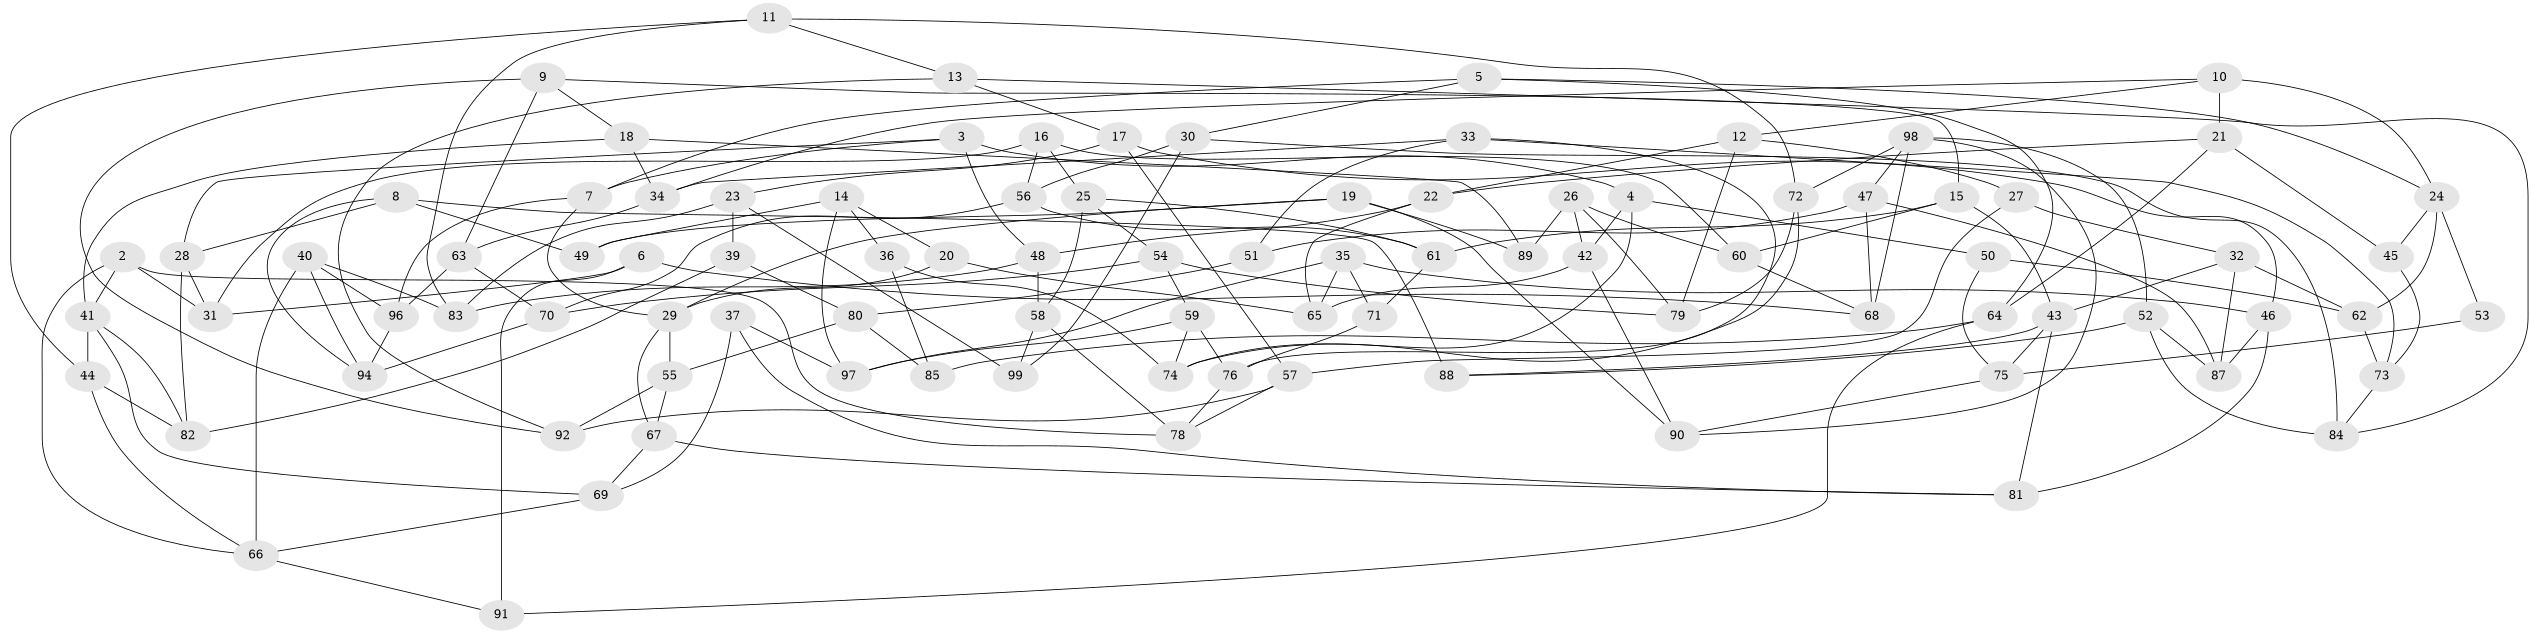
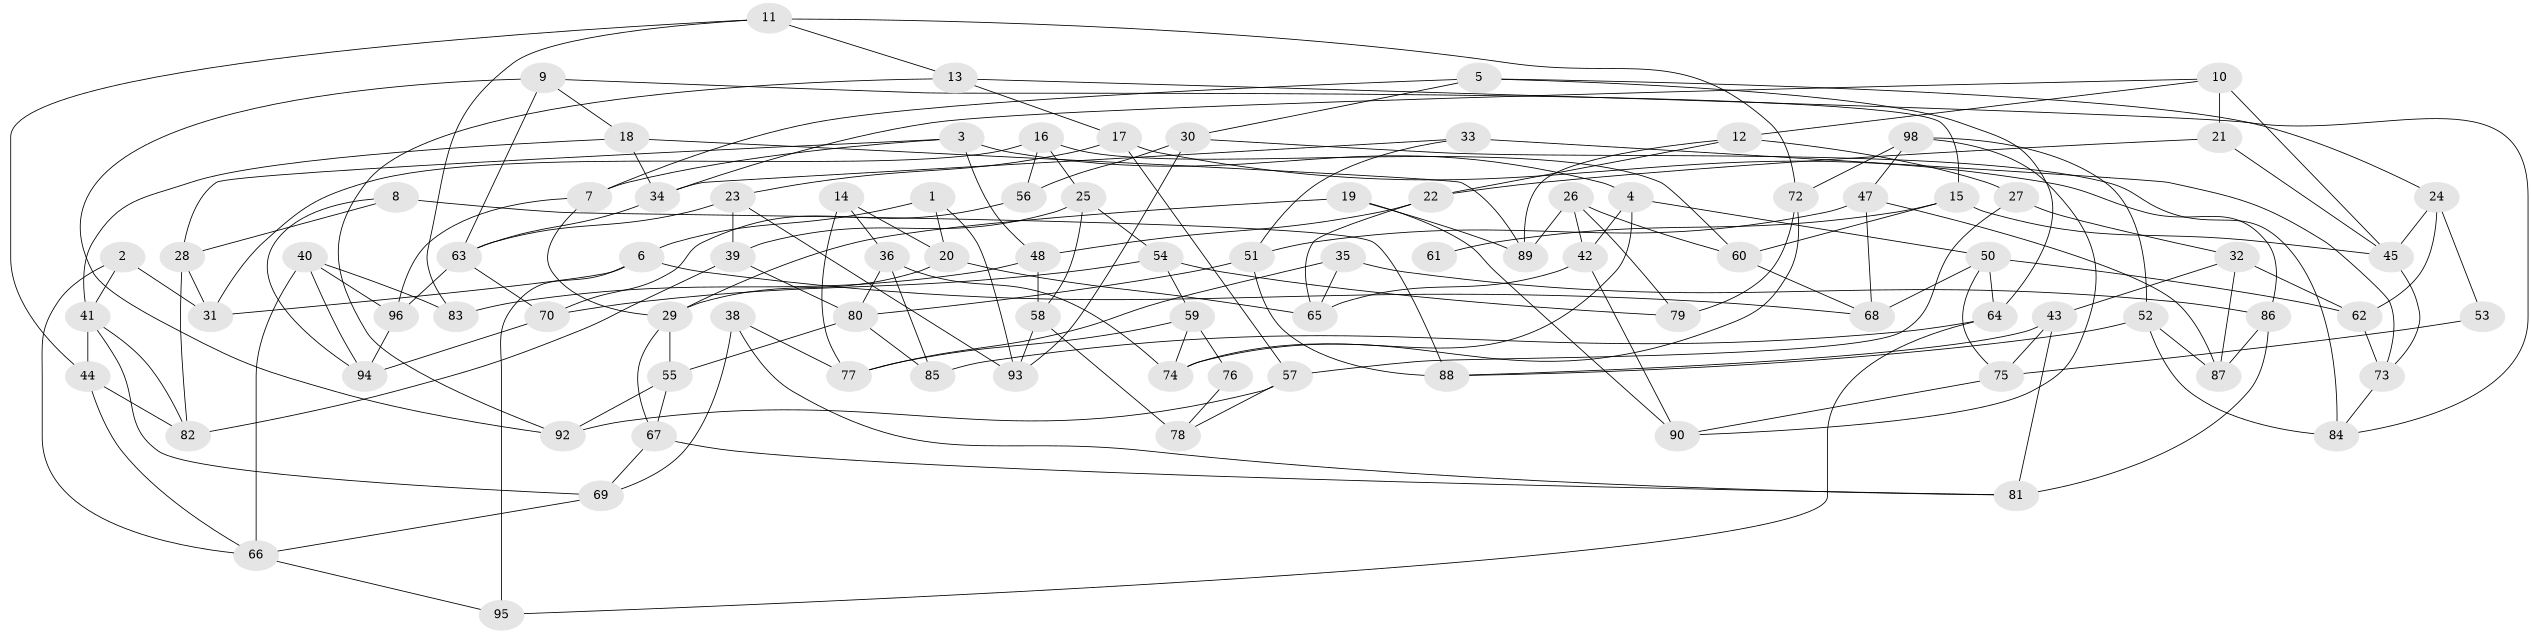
edge "10" -- "24": now "10" -- "45"
node "1": added
edge "25" -- "61": now "25" -- "39"
edge "12" -- "79": now "12" -- "89"
edge "98" -- "68": now "50" -- "68"
edge "56" -- "61": removed
edge "23" -- "83": now "23" -- "63"
edge "21" -- "64": now "50" -- "64"
edge "15" -- "43": now "15" -- "45"
node "49": removed
edge "2" -- "78": removed
edge "36" -- "80": added
node "37": label "37" -> "38"
node "71": removed
node "46": label "46" -> "86"
edge "33" -- "76": removed
edge "51" -- "88": added
node "97": label "97" -> "77"
node "99": label "99" -> "93"
node "91": label "91" -> "95"
